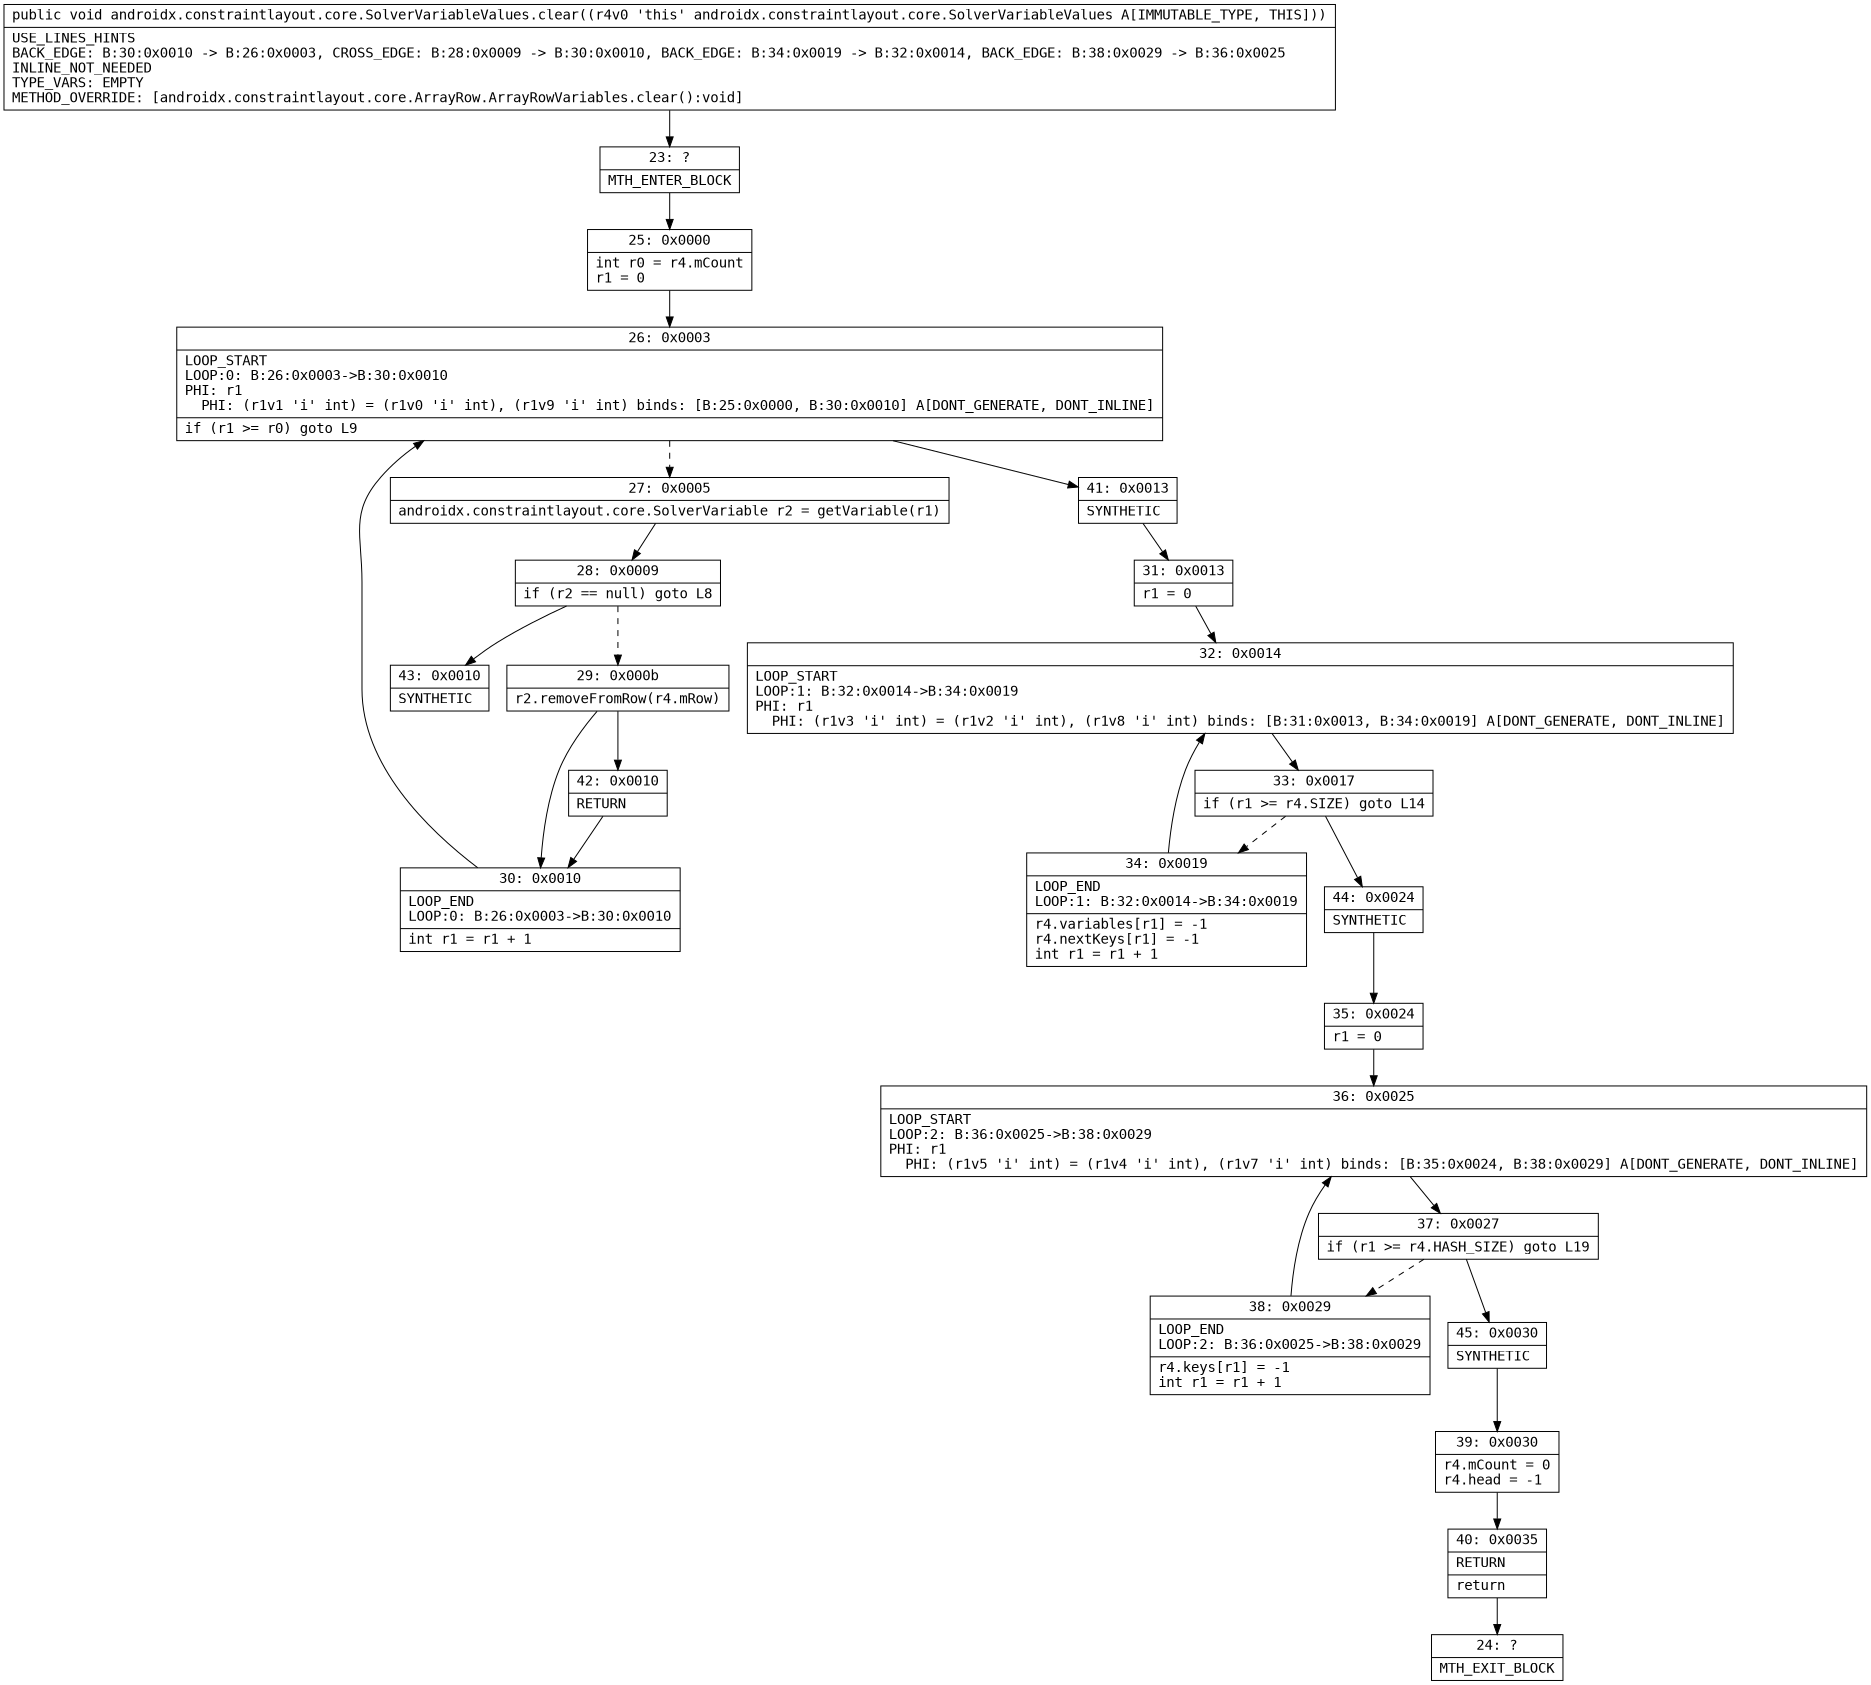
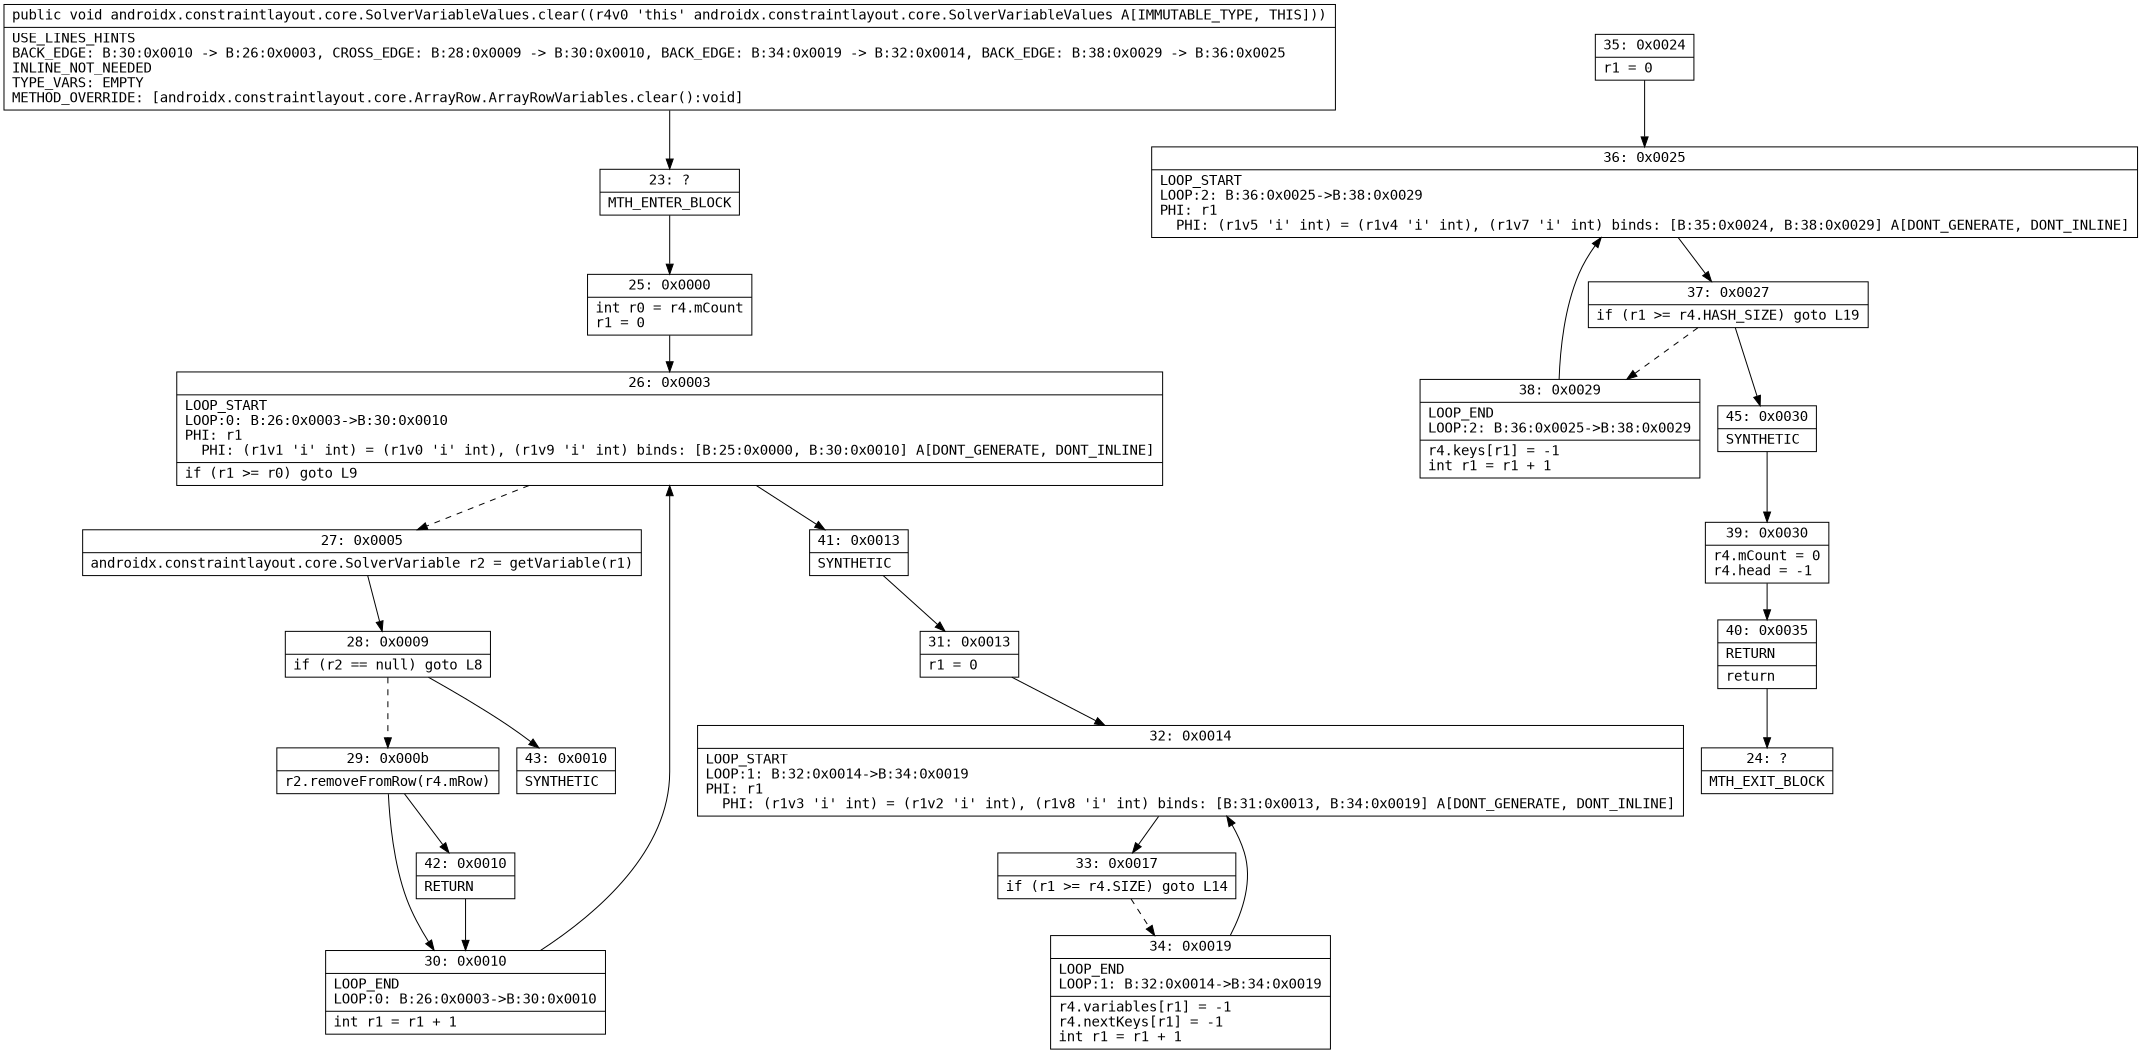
node "44: 0x0024": removed
